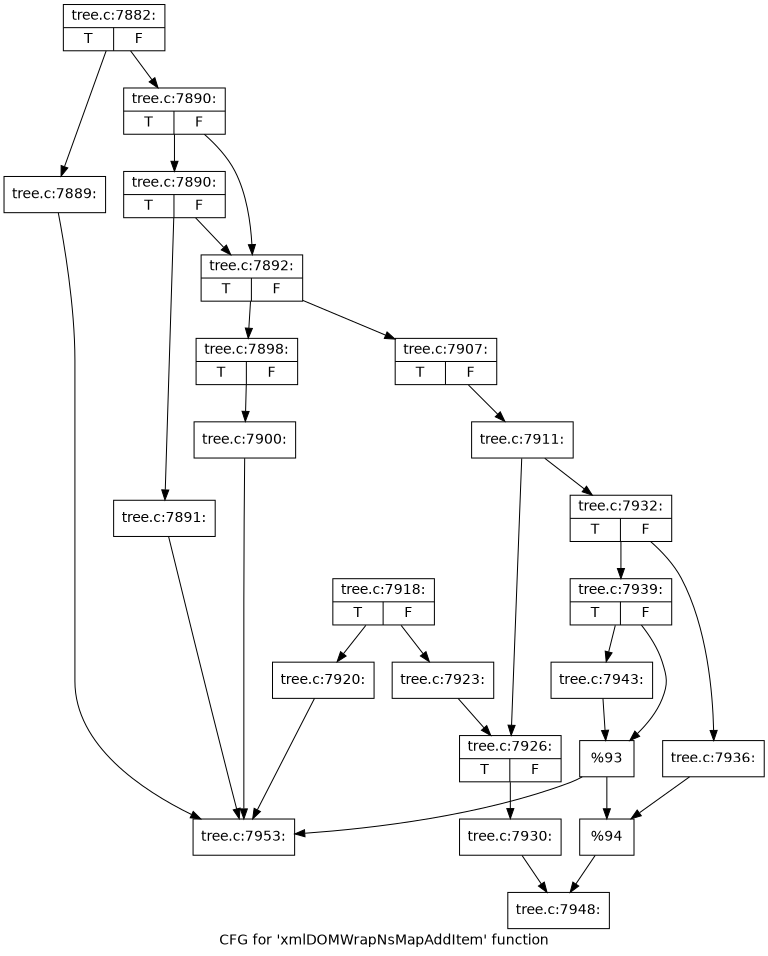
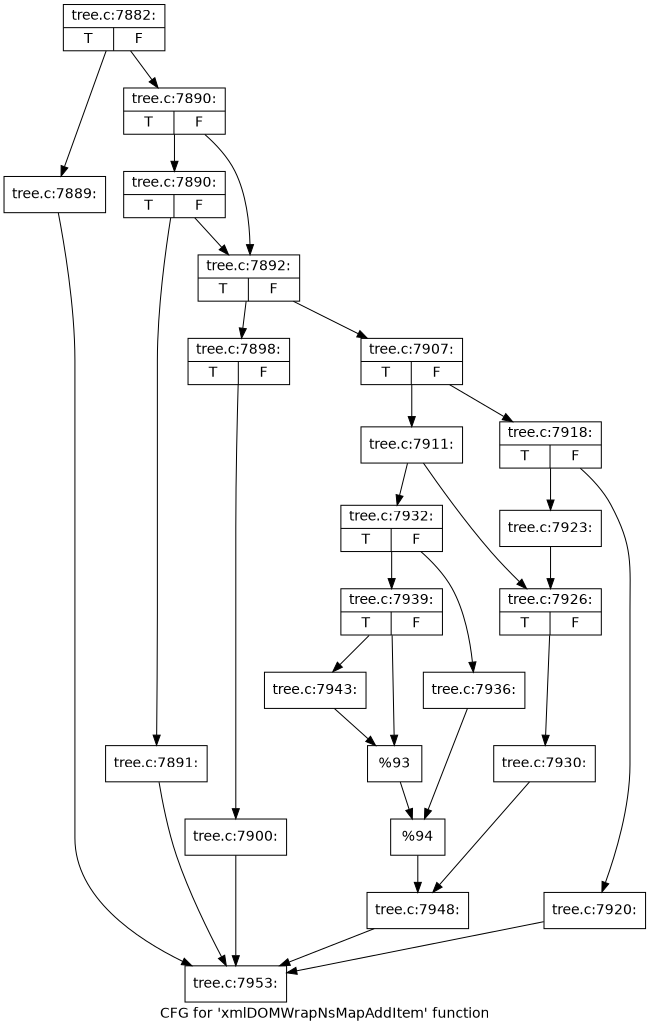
edge "tree.c:7907:" -> "tree.c:7918:": added
edge "%93" -> "tree.c:7953:": now "tree.c:7948:" -> "tree.c:7953:"
